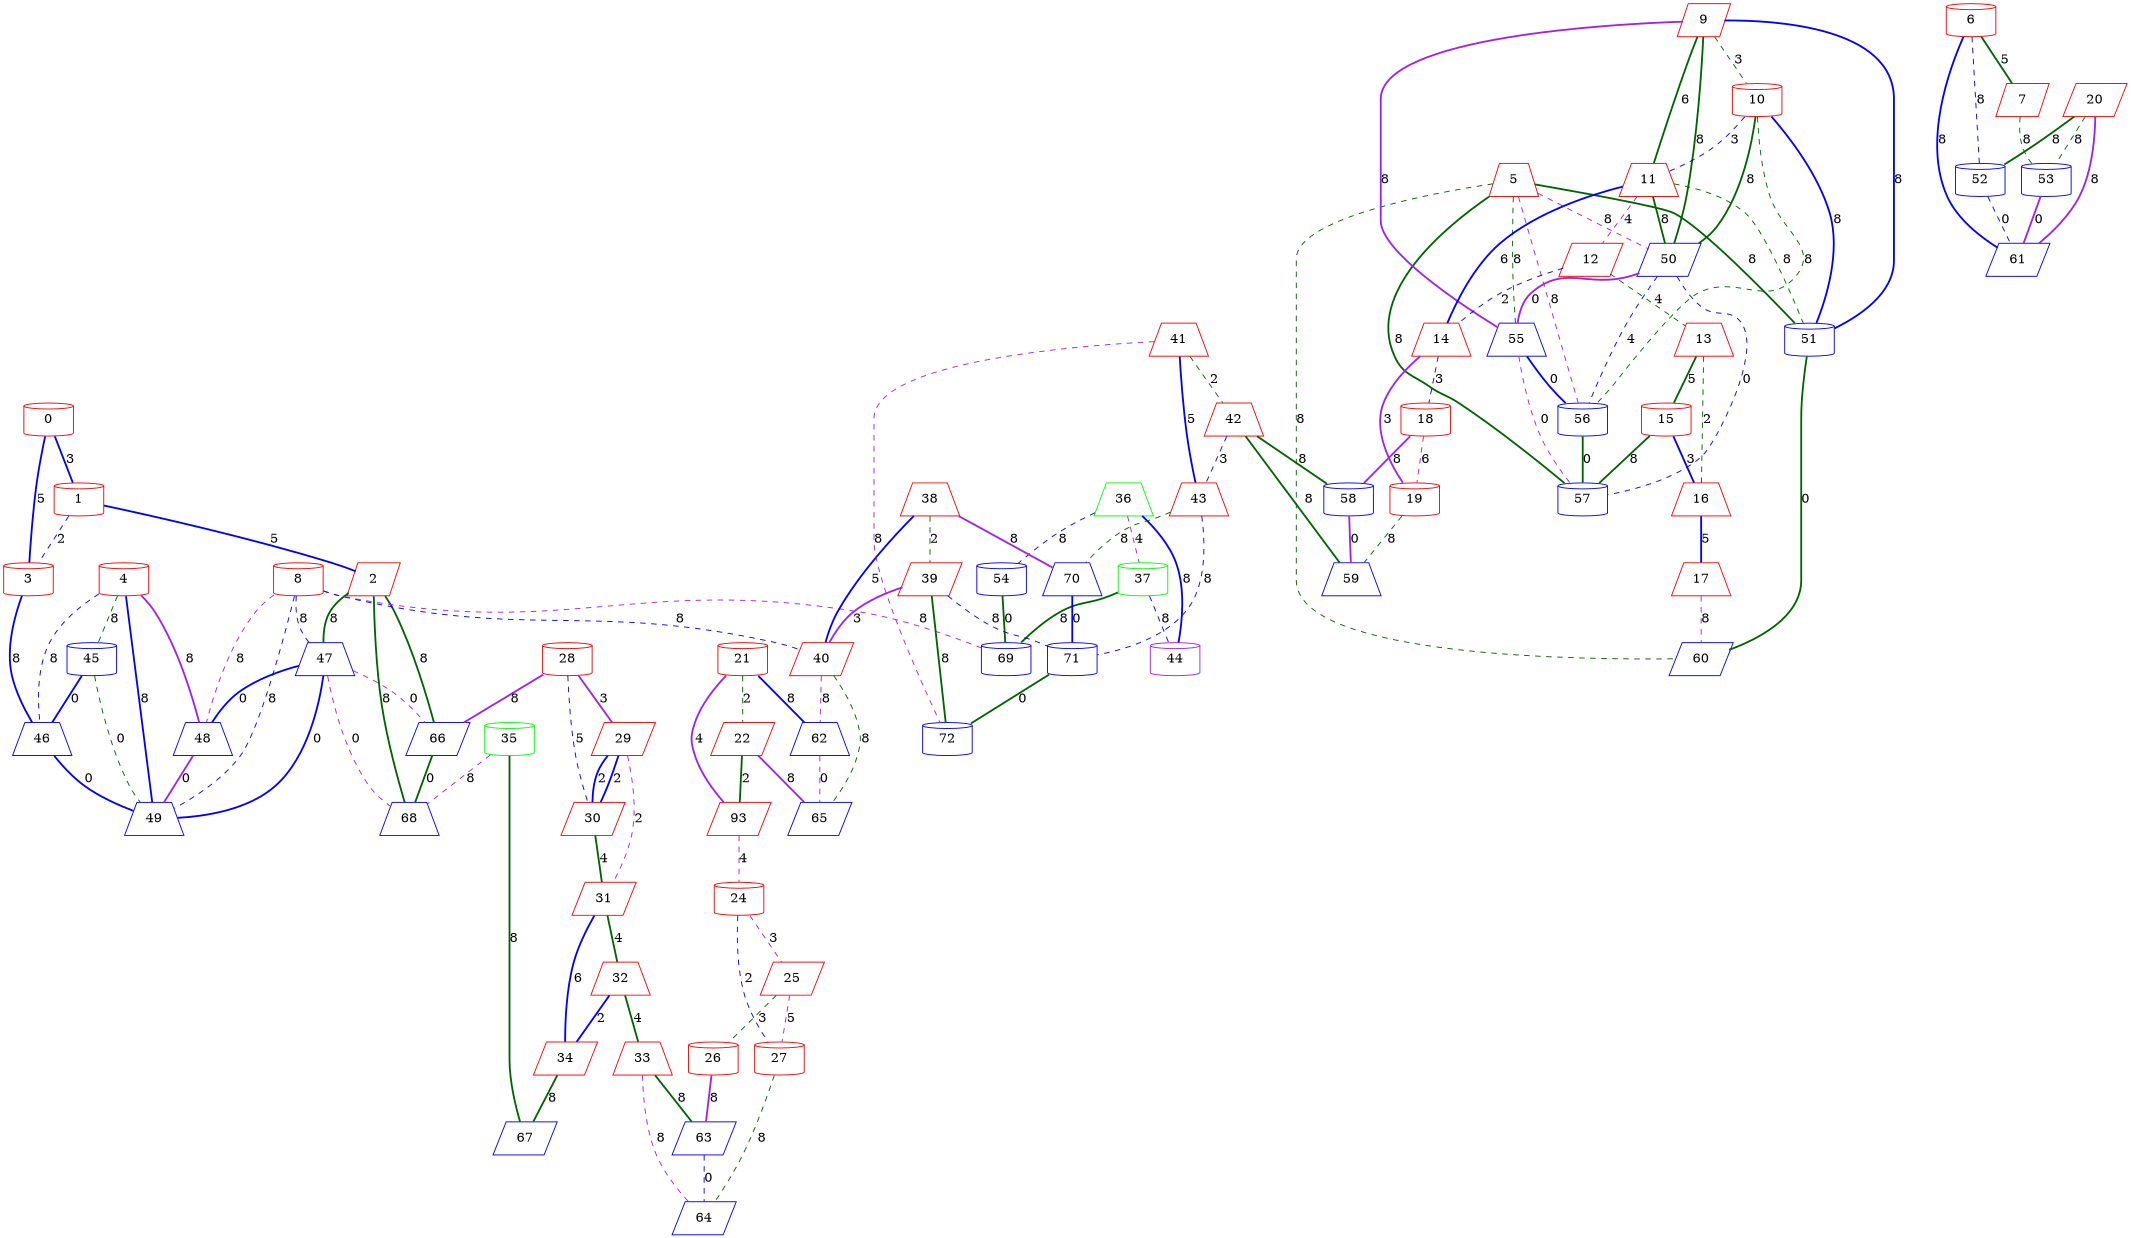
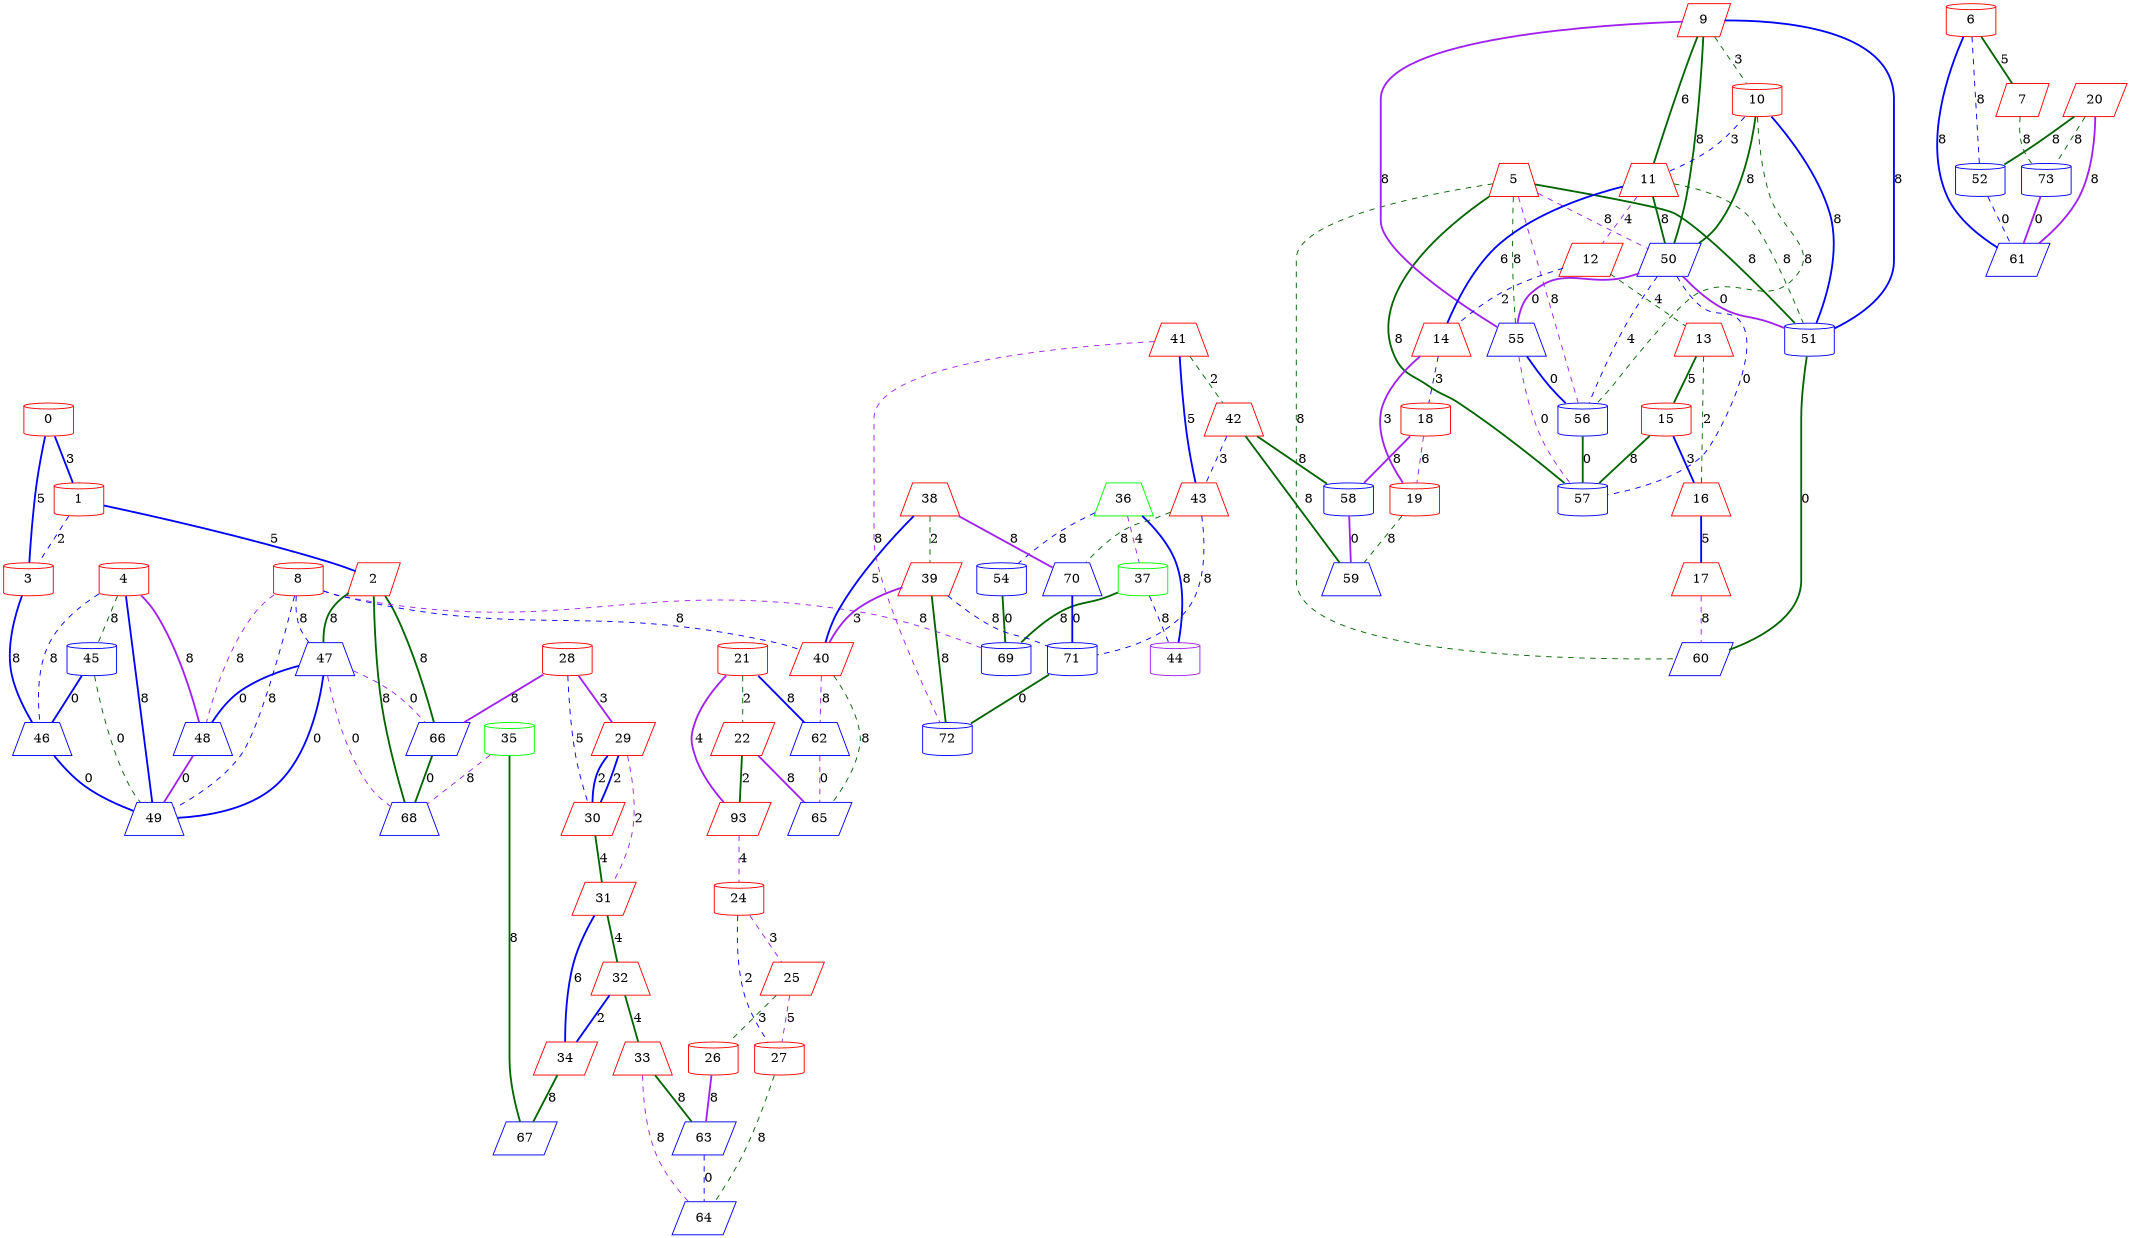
node "53": label "53" -> "73"
edge "50" -- "51": added, label "0"
